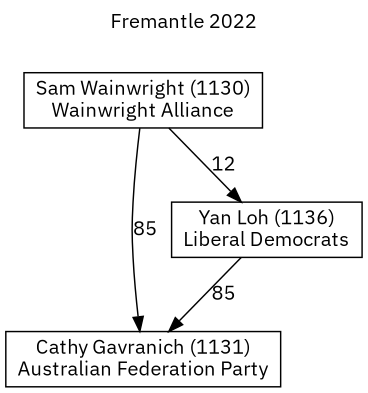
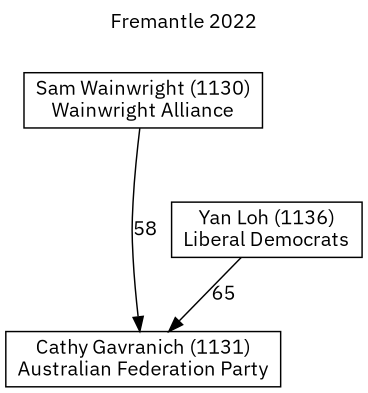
edge "Sam Wainwright (1130) Wainwright Alliance" -> "Yan Loh (1136) Liberal Democrats": removed, label "12"
edge "Sam Wainwright (1130) Wainwright Alliance" -> "Cathy Gavranich (1131) Australian Federation Party": label "85" -> "58"
edge "Yan Loh (1136) Liberal Democrats" -> "Cathy Gavranich (1131) Australian Federation Party": label "85" -> "65"
